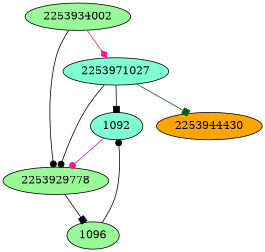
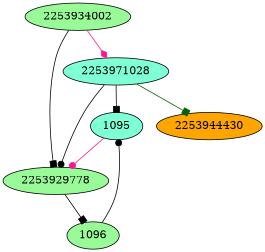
node "2253971027": label "2253971027" -> "2253971028"
edge "2253934002" -> "2253929778": arrowhead dot -> box
node "1092": label "1092" -> "1095"
